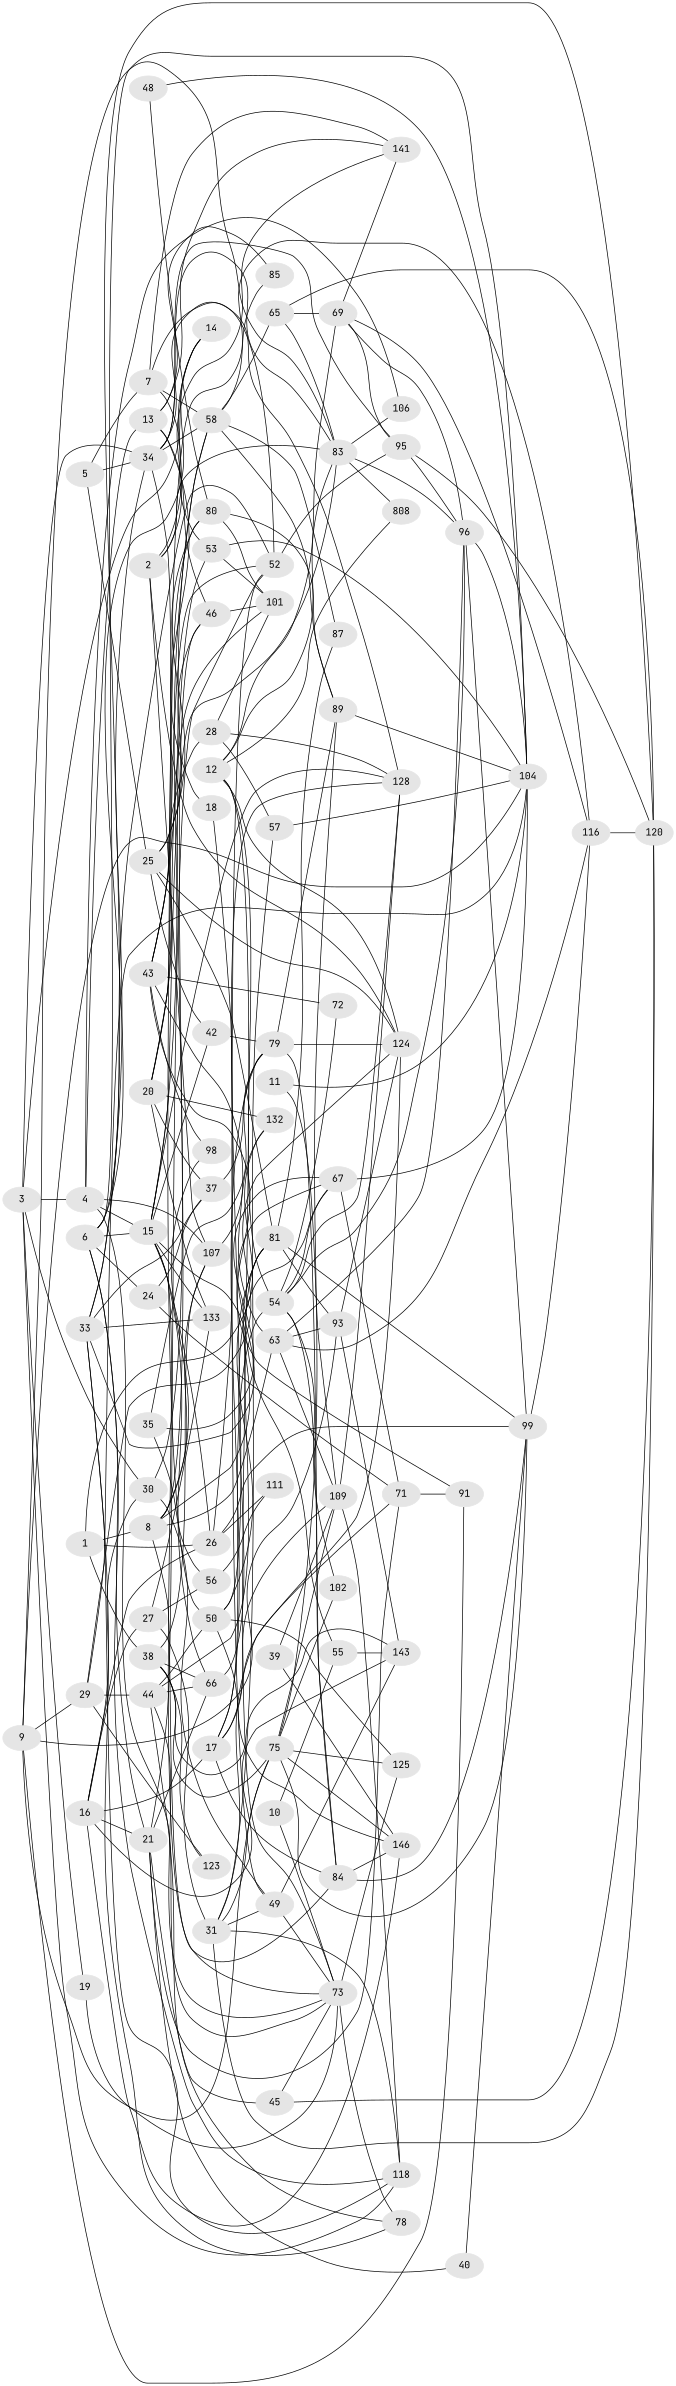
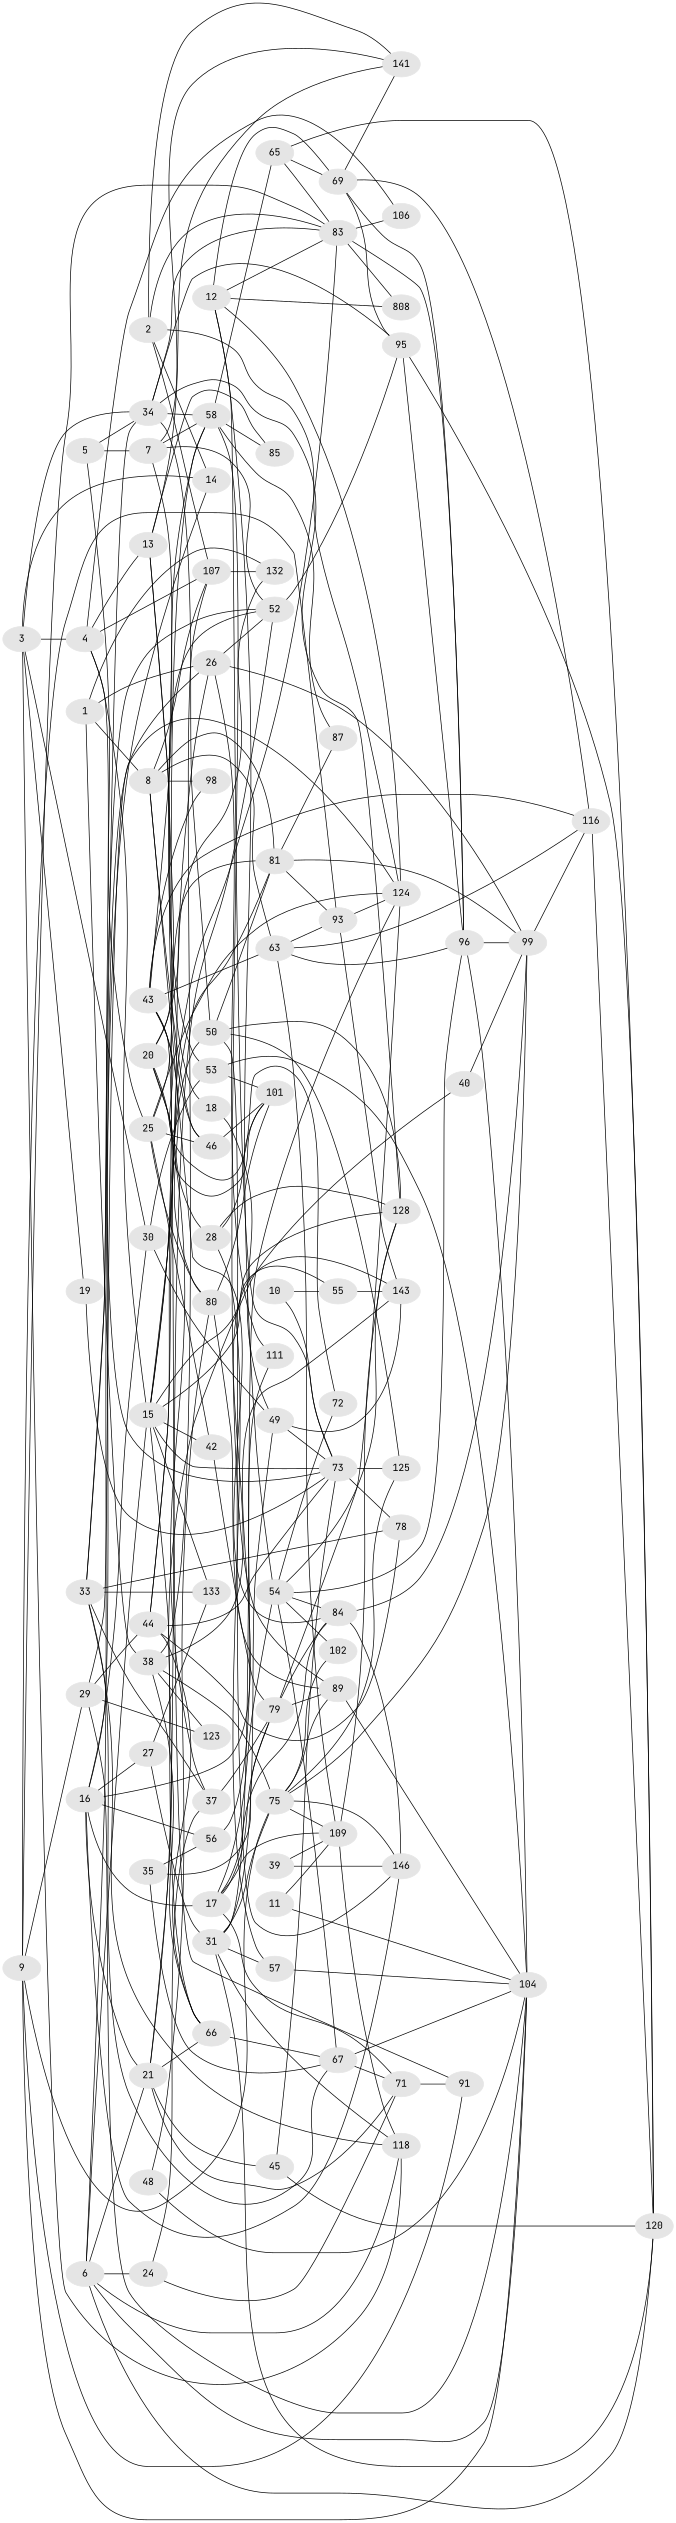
edge "20" -- "133": removed
edge "56" -- "27": now "56" -- "16"
